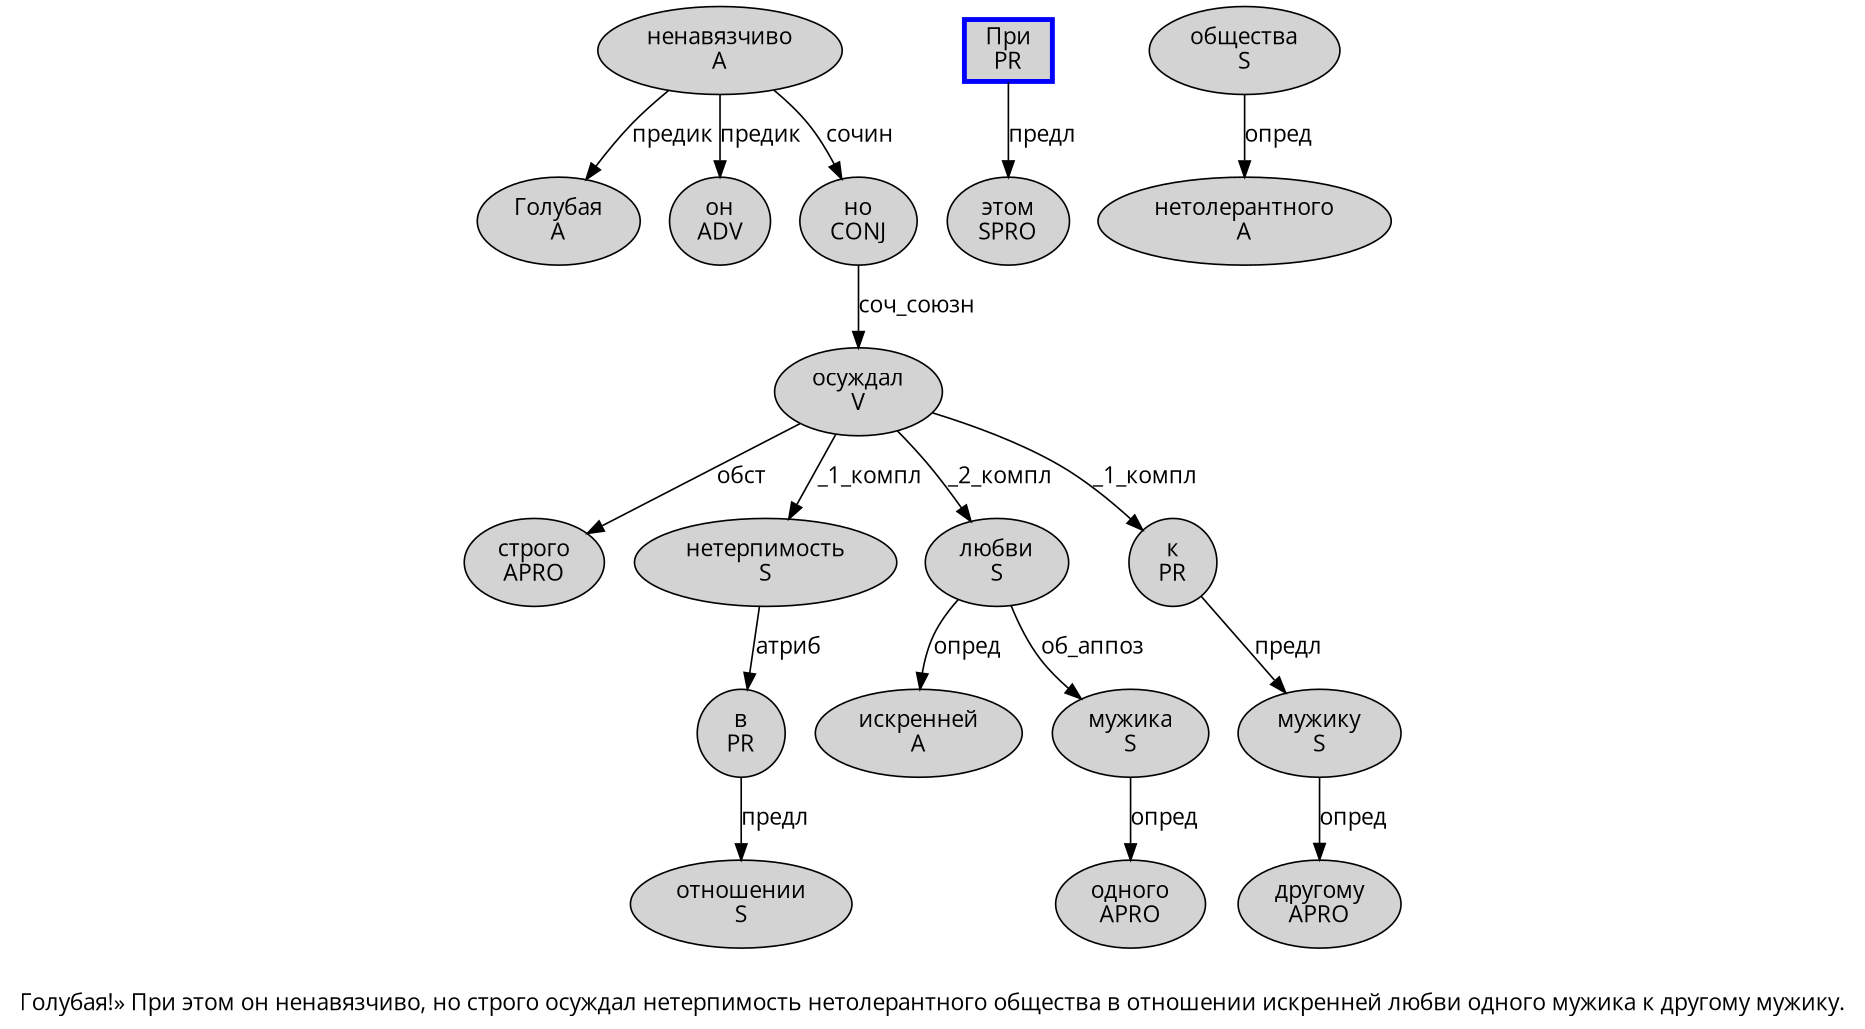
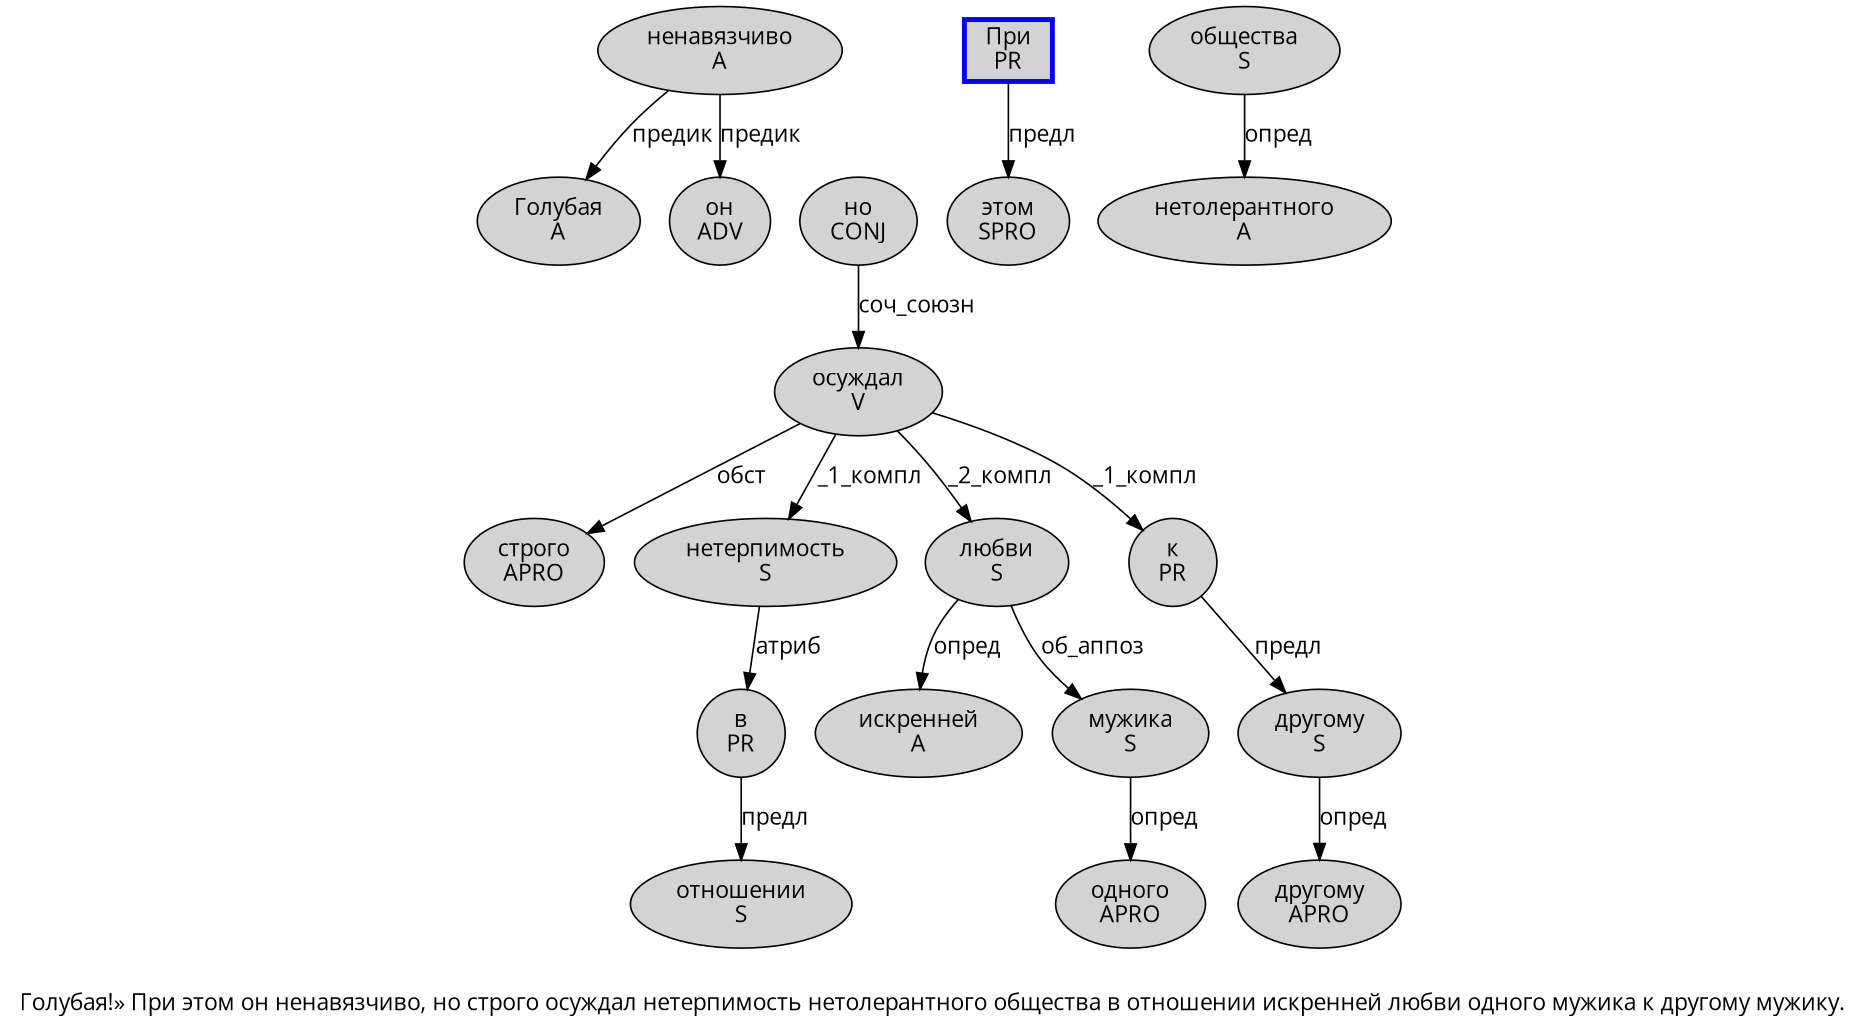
edge "ненавязчиво A" -> "но CONJ": removed, label "сочин"
node "мужику S": label "мужику S" -> "другому S"
